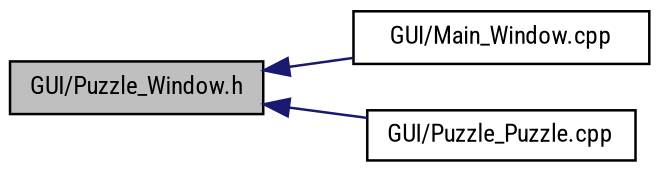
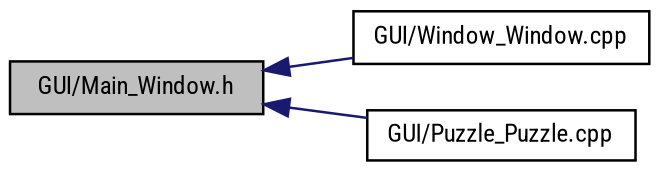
node "GUI/Main_Window.cpp": label "GUI/Main_Window.cpp" -> "GUI/Window_Window.cpp"
node "GUI/Puzzle_Window.h": label "GUI/Puzzle_Window.h" -> "GUI/Main_Window.h"
